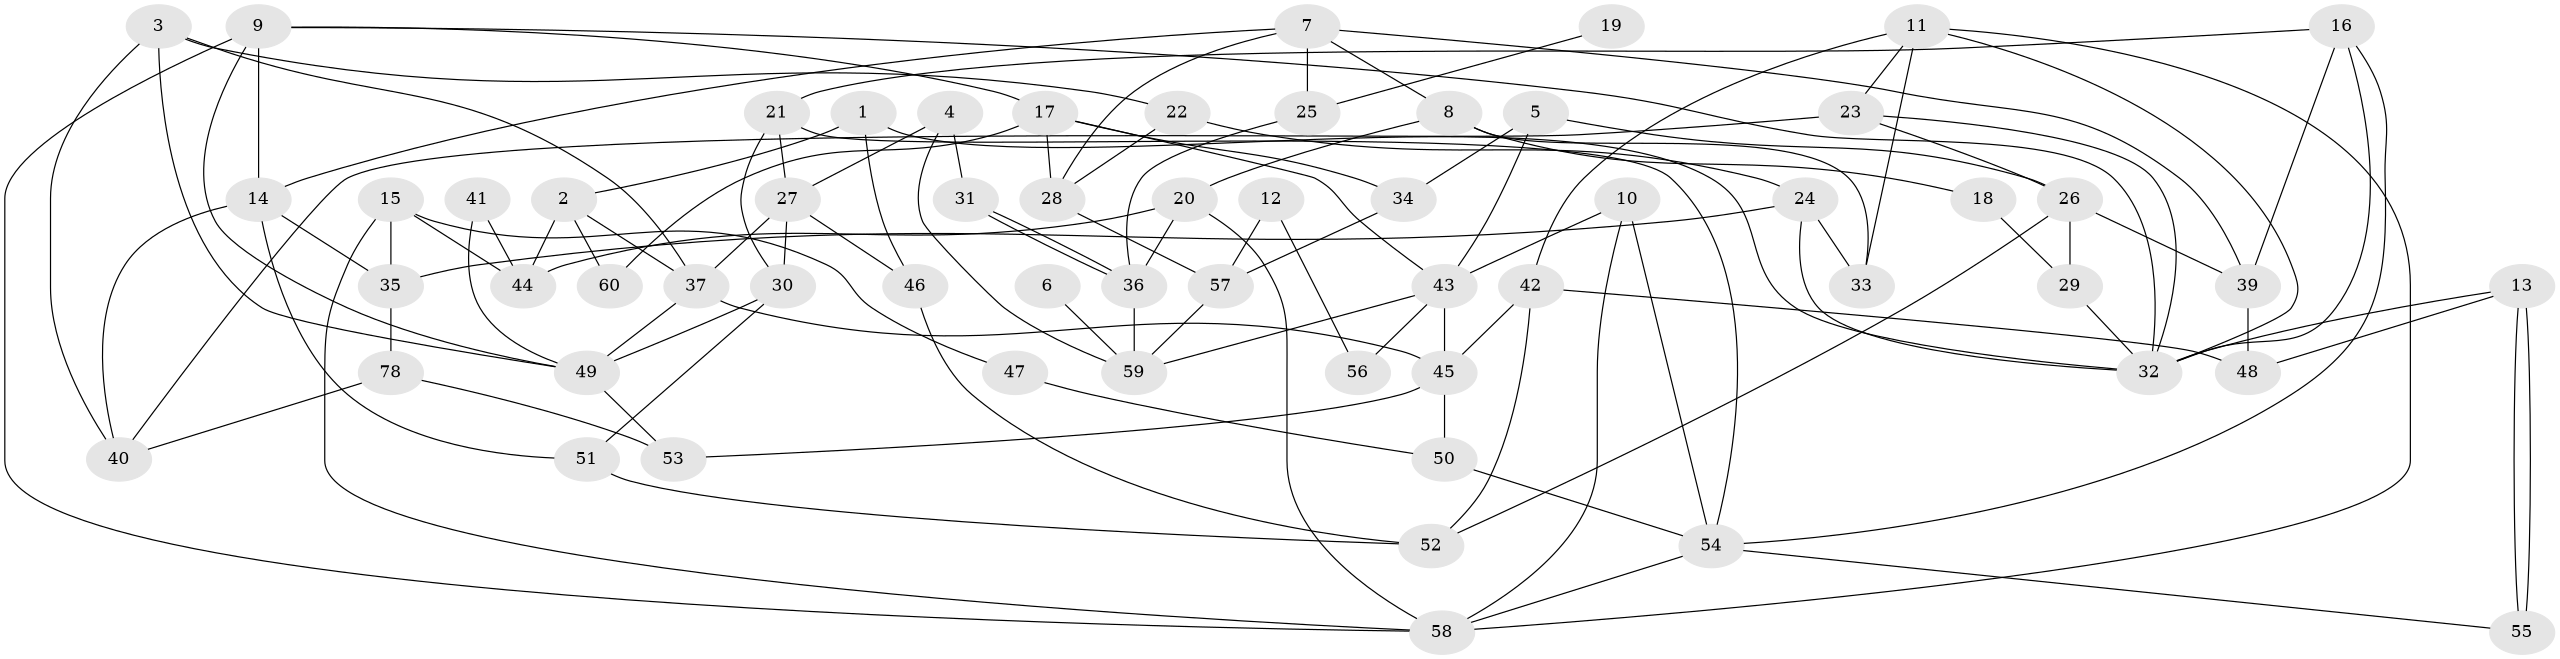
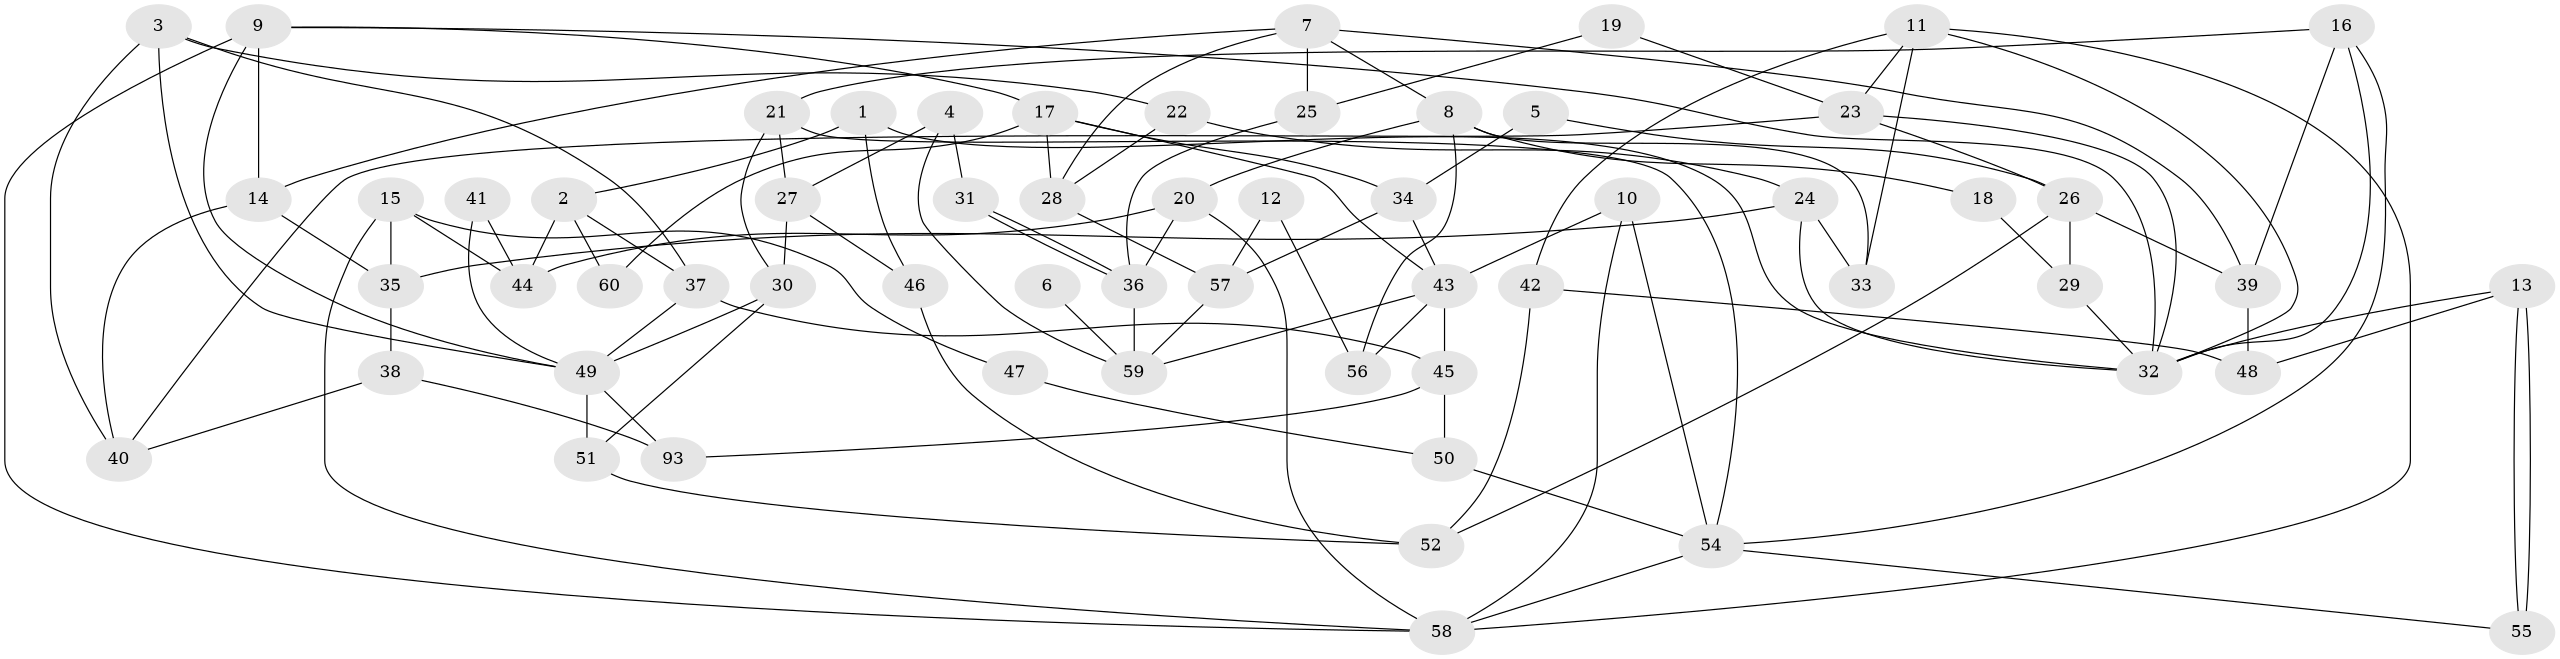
edge "19" -- "23": added
edge "5" -- "43": now "34" -- "43"
edge "27" -- "37": removed
edge "8" -- "56": added
edge "42" -- "45": removed
node "78": label "78" -> "38"
edge "14" -- "51": now "49" -- "51"
node "53": label "53" -> "93"
